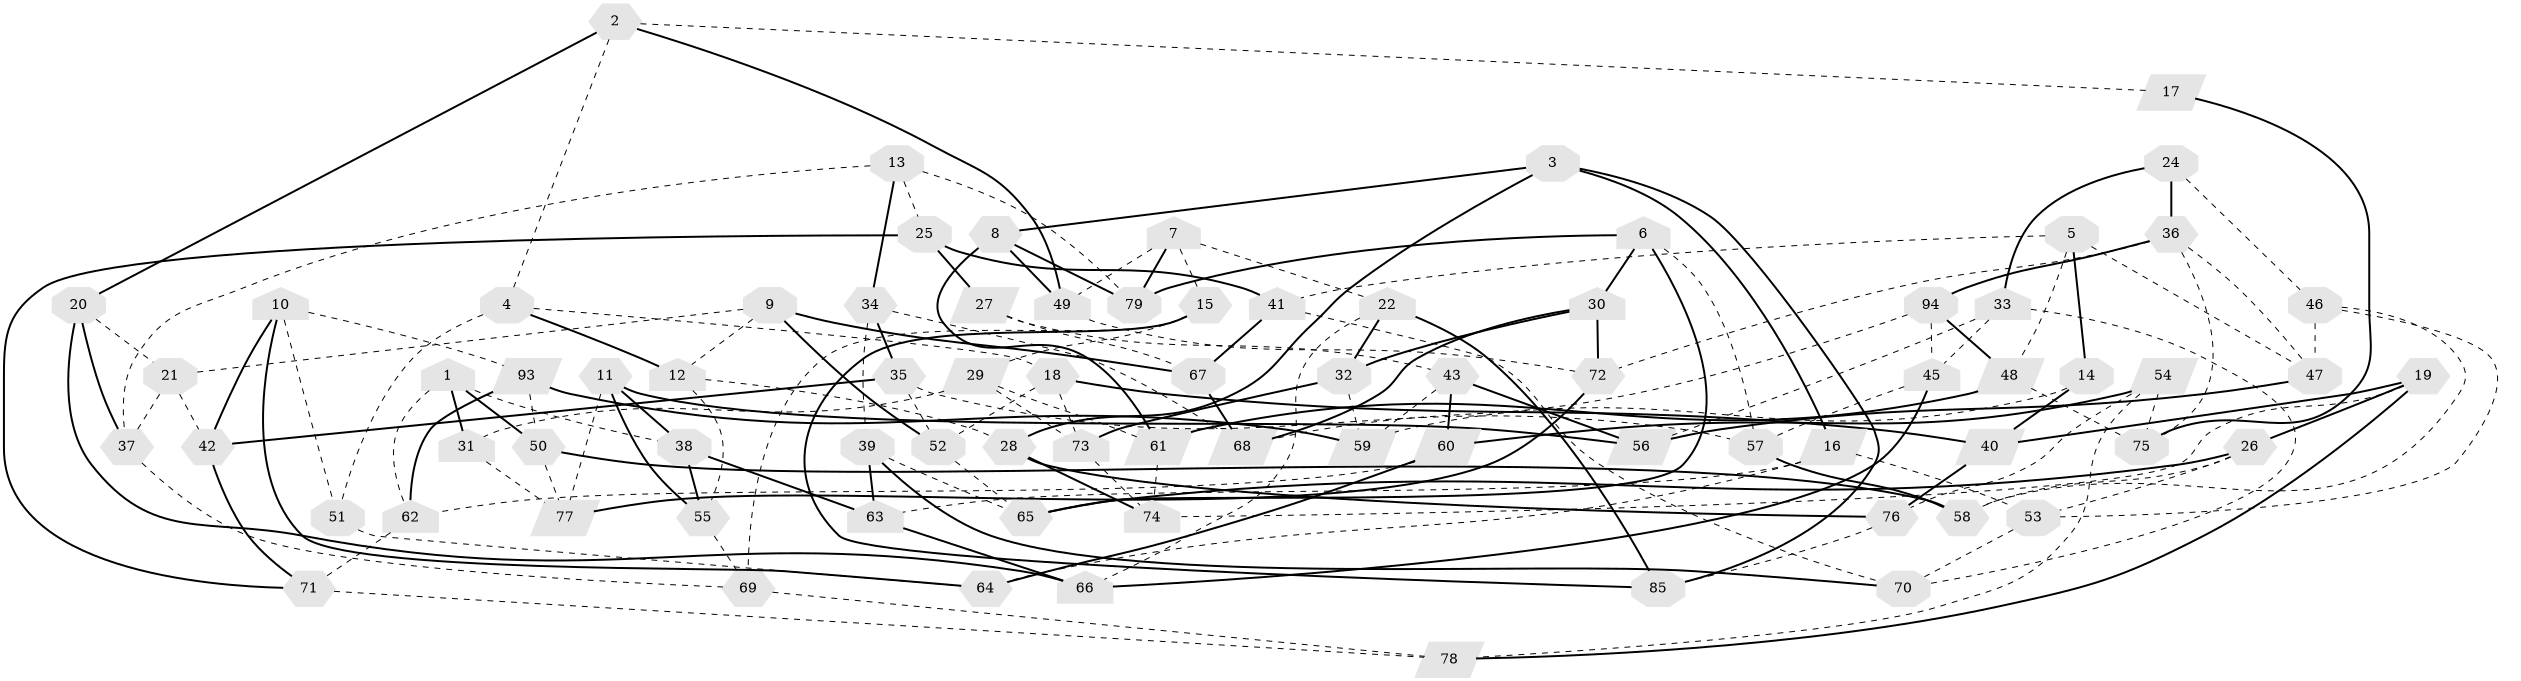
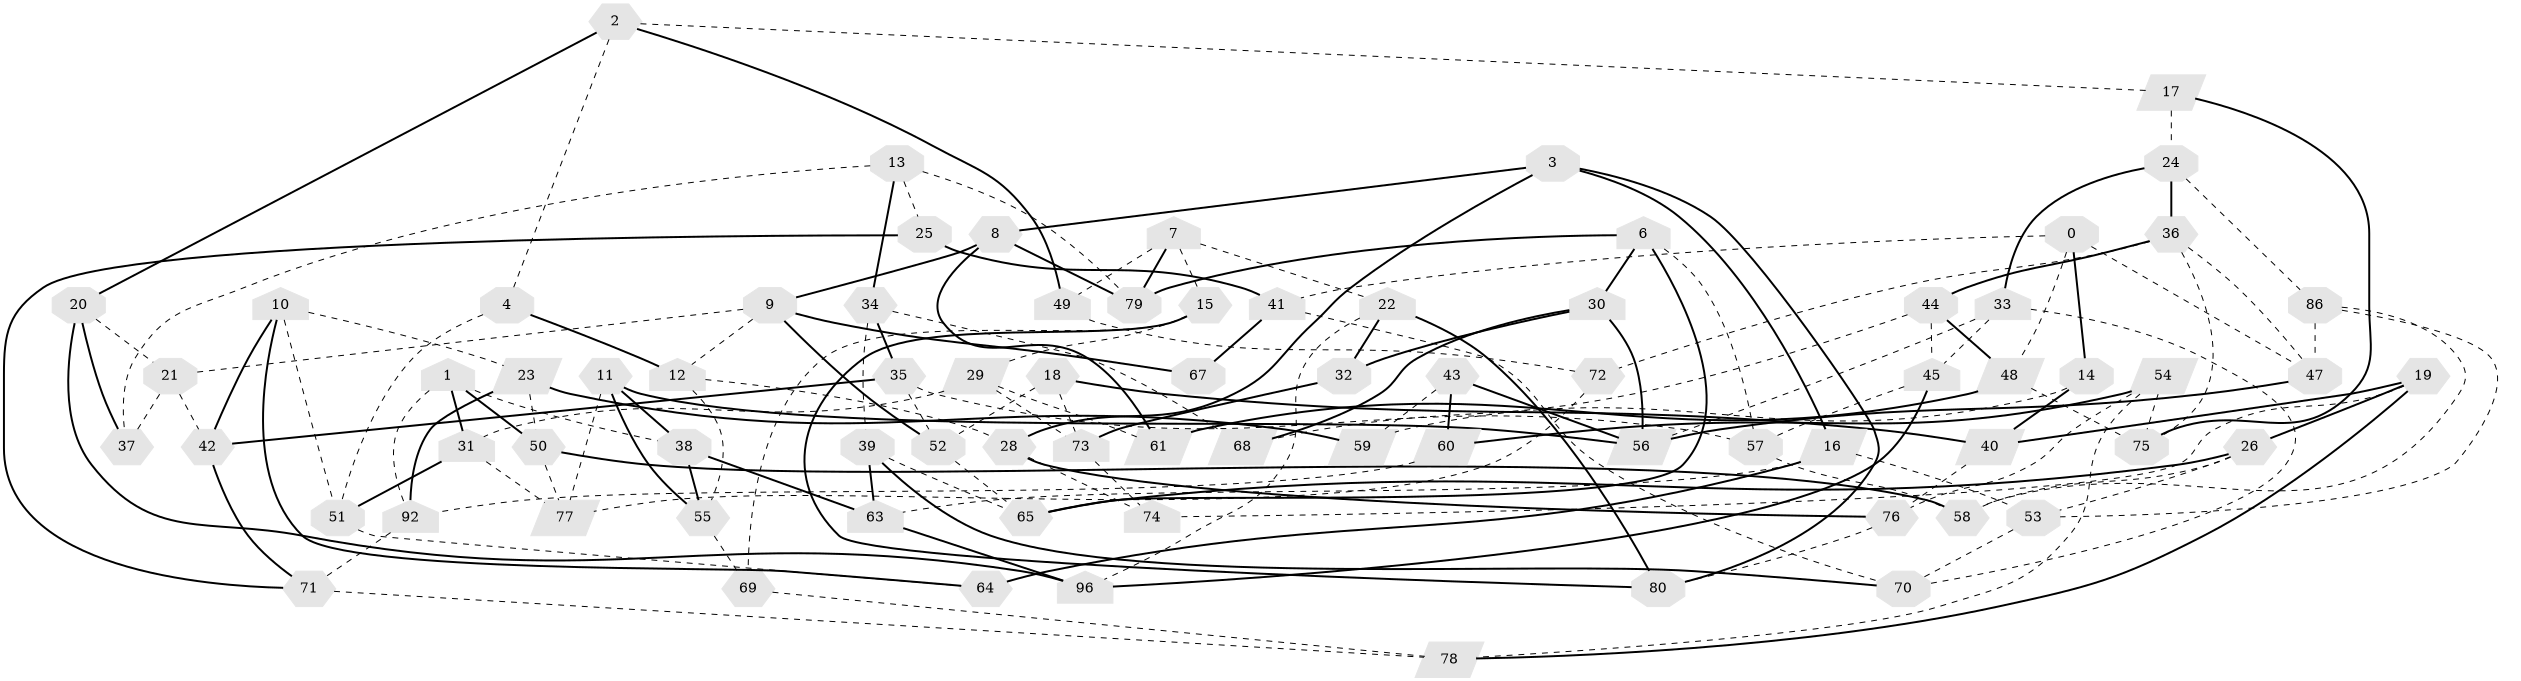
edge "17" -- "24": added
node "5": label "5" -> "0"
edge "8" -- "49": now "8" -- "9"
node "27": removed
node "94": label "94" -> "44"
node "46": label "46" -> "86"
edge "4" -- "18": removed
edge "30" -- "72": now "30" -- "56"
node "93": label "93" -> "23"
edge "67" -- "68": removed
edge "32" -- "59": removed
edge "40" -- "76": style bold -> dashed
edge "61" -- "74": removed
edge "57" -- "58": style bold -> dashed
edge "31" -- "51": added
edge "28" -- "74": style bold -> dashed
edge "72" -- "77": style bold -> dashed
node "62": label "62" -> "92"
edge "60" -- "64": removed
edge "16" -- "64": style dashed -> bold
edge "37" -- "69": removed
node "66": label "66" -> "96"
node "85": label "85" -> "80"
